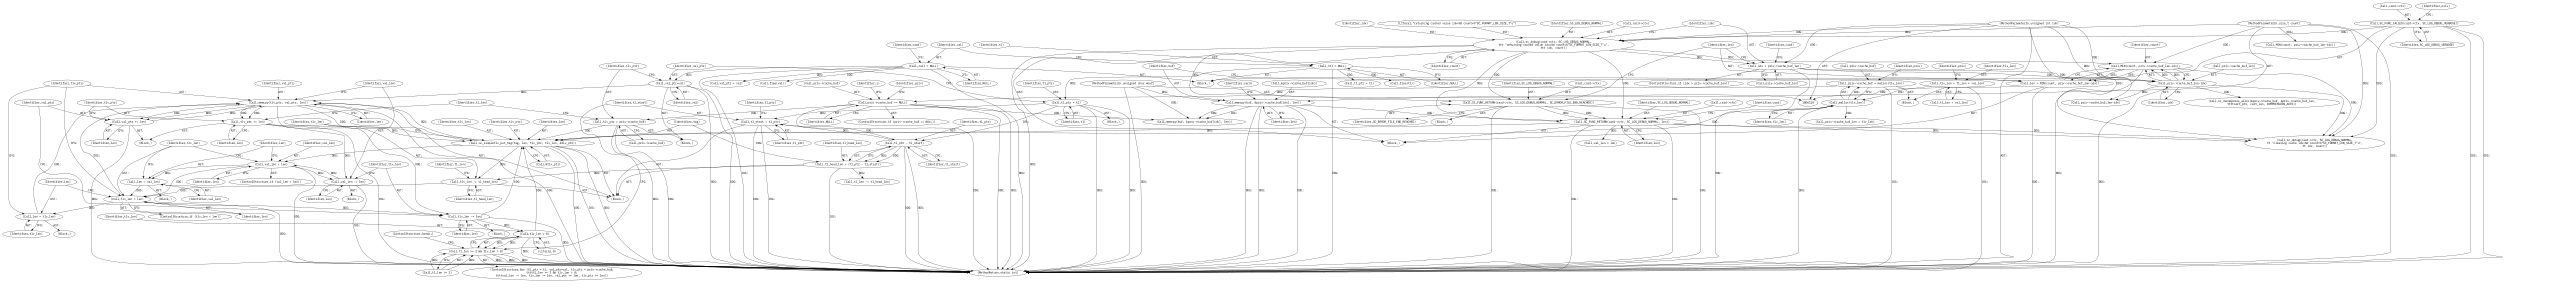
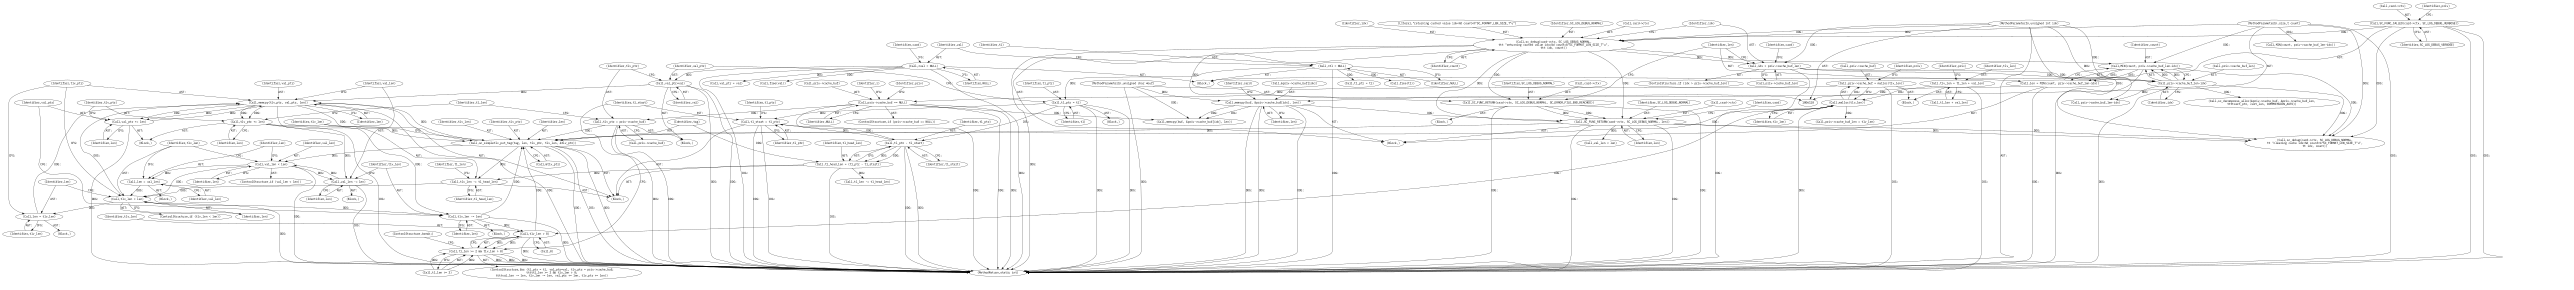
node "(Identifier,buf)": removed
node "(Identifier,SC_ERROR_FILE_END_REACHED)": removed
edge "(Call,malloc(tlv_len))" -> "(Call,tlv_len > 0)": added, label "DDG:"
node "(Literal,0)": label "(Literal,0)" -> "(Call,0)"
